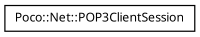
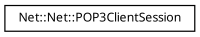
node "Poco::Net::POP3ClientSession": label "Poco::Net::POP3ClientSession" -> "Net::Net::POP3ClientSession"
